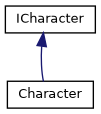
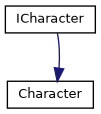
edge "Character" -> "ICharacter": reversed
